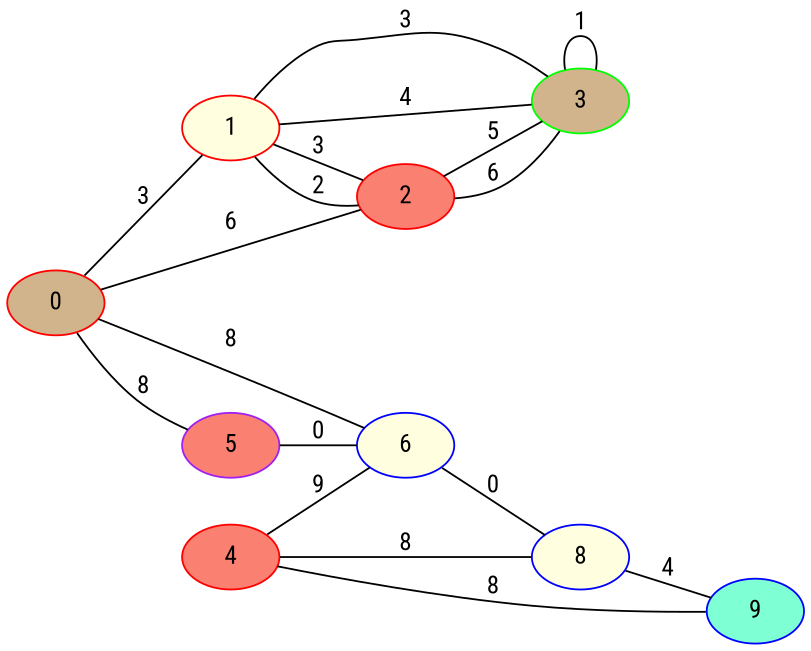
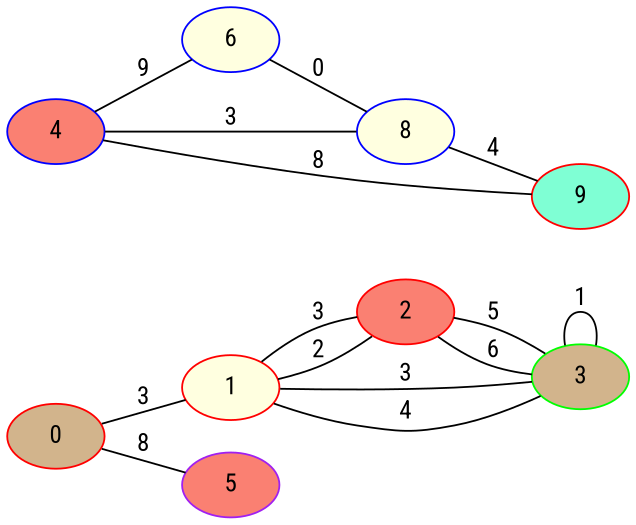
edge "2" -- "0": removed, label "6"
edge "0" -- "6": removed, label "8"
edge "5" -- "6": removed, label "0"
edge "4" -- "8": label "8" -> "3"
node "4": color red -> blue
node "9": color blue -> red
